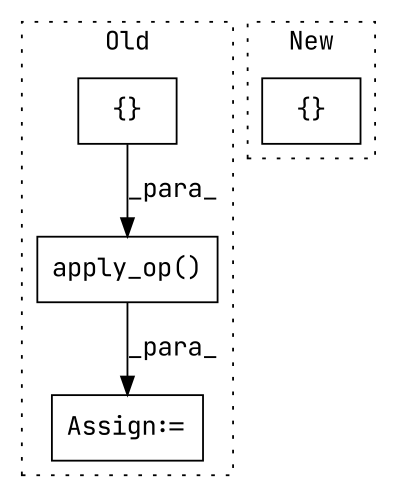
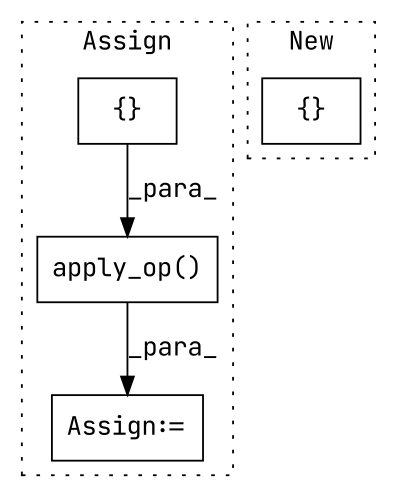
cluster "Old": label "Old" -> "Assign"
